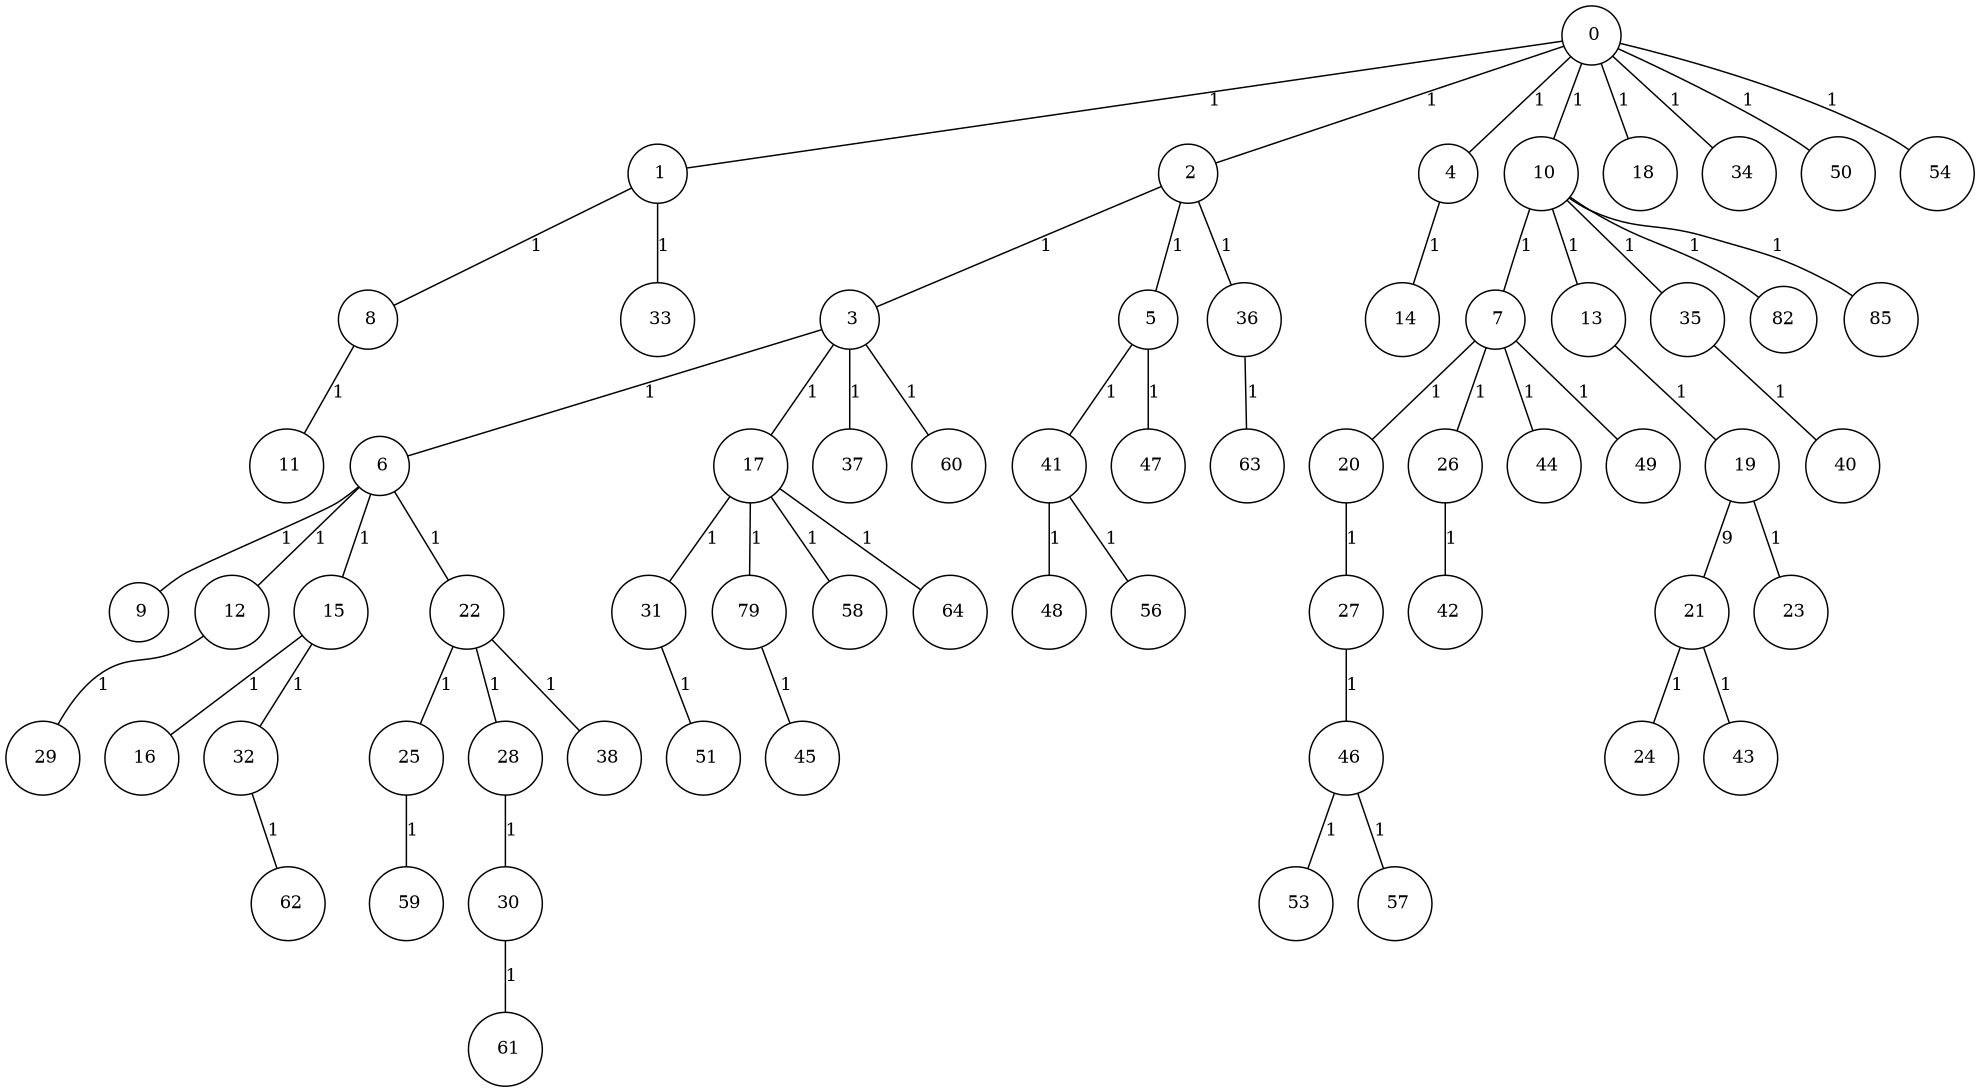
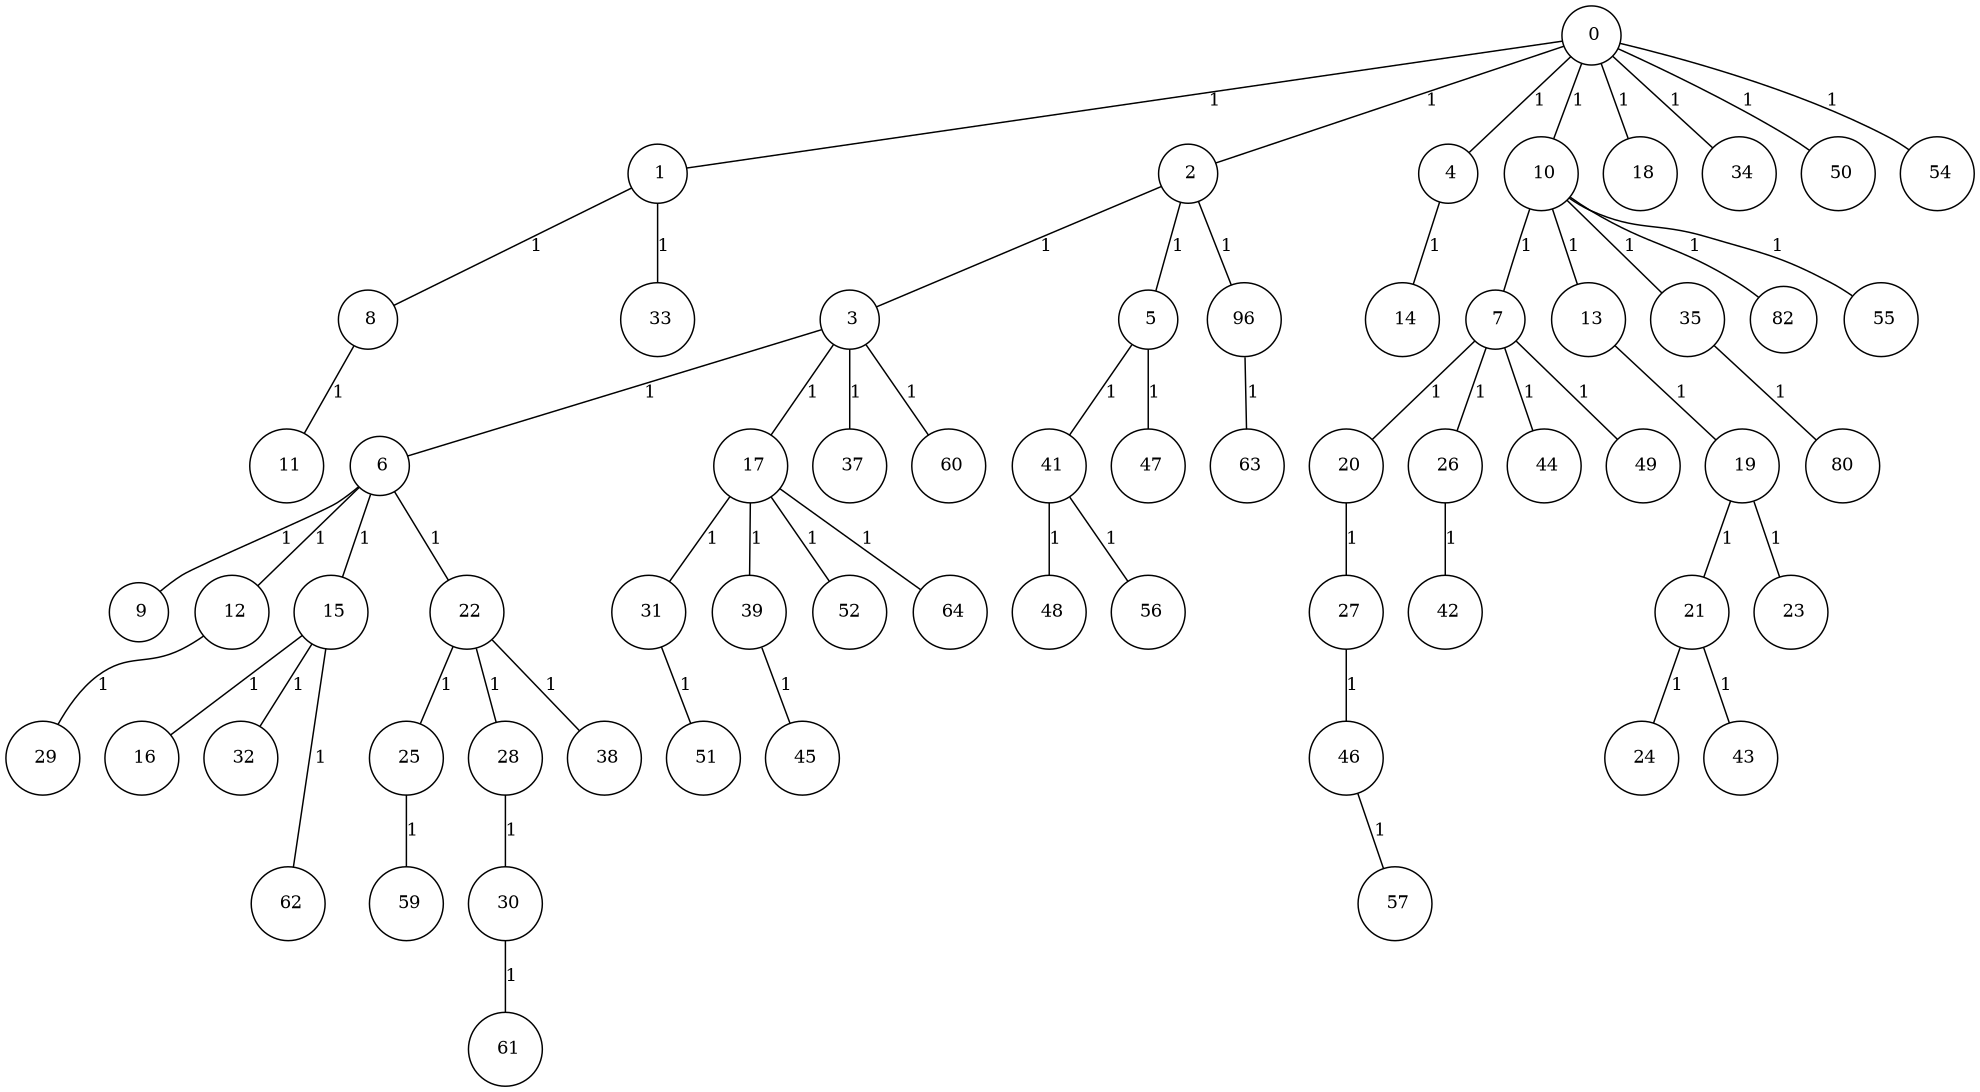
node "36": label "36" -> "96"
node "85": label "85" -> "55"
node "40": label "40" -> "80"
edge "19" -- "21": label "9" -> "1"
node "79": label "79" -> "39"
node "58": label "58" -> "52"
edge "32" -- "62": now "15" -- "62"
node "53": removed
